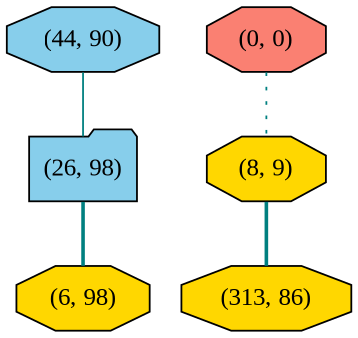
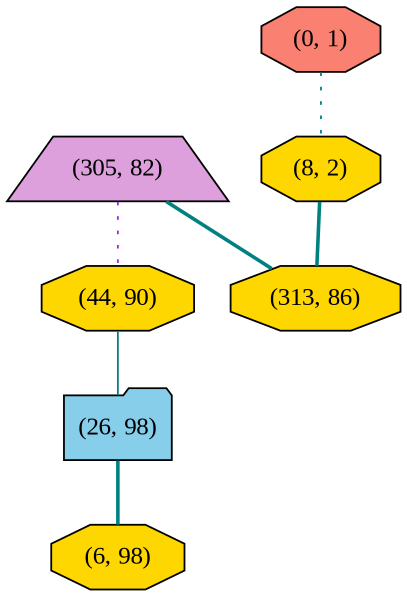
node "(44, 90)": fillcolor skyblue -> gold
node "(0, 0)": label "(0, 0)" -> "(0, 1)"
node "(305, 82)": added
node "(8, 9)": label "(8, 9)" -> "(8, 2)"
